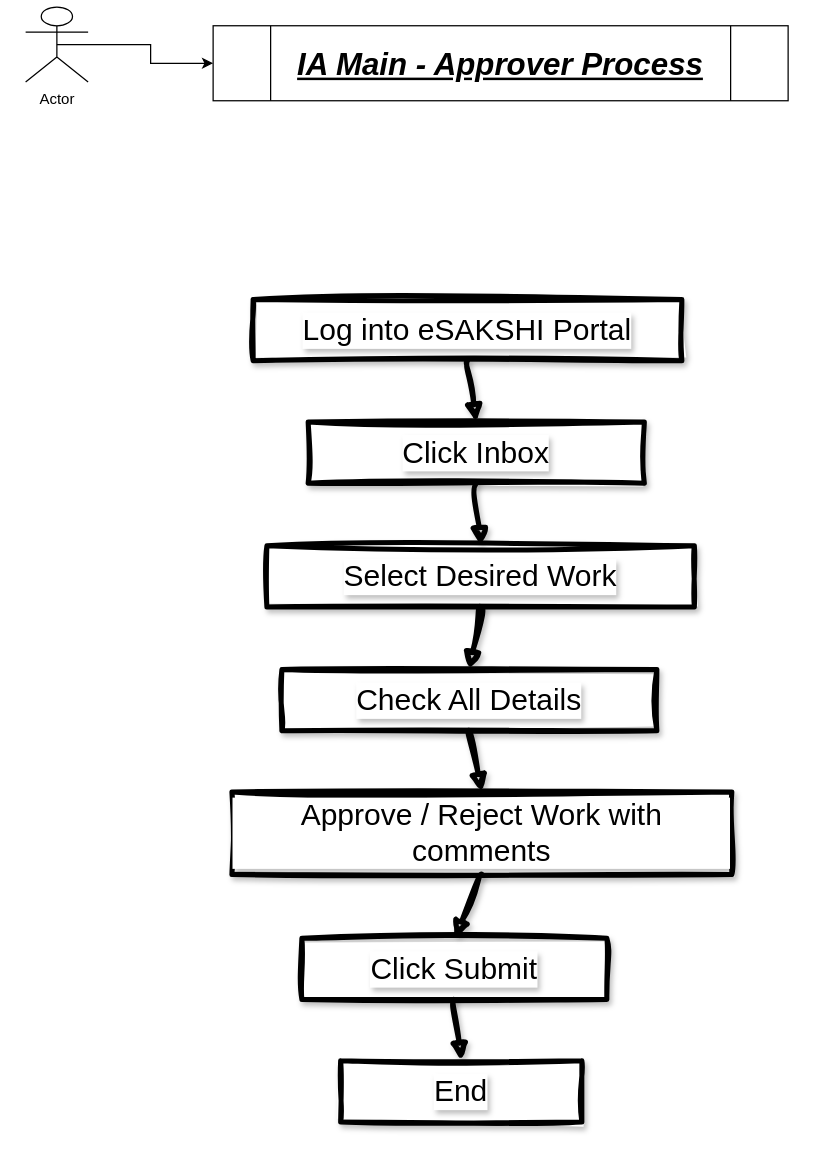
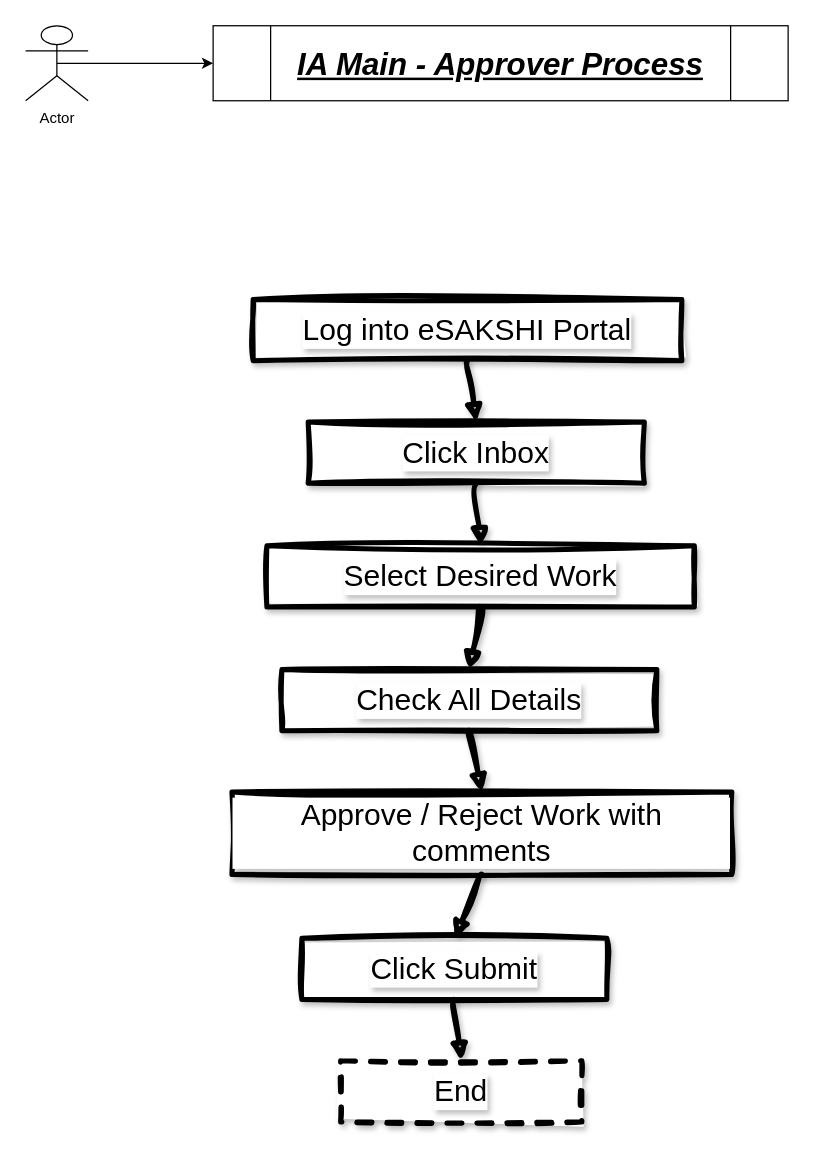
node "Actor": moved (57, 44) -> (57, 63)
node "End": style solid -> dashed
